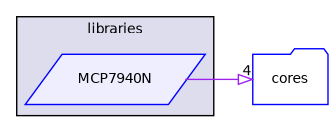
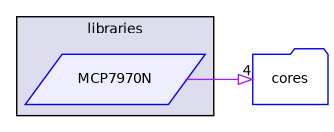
node "MCP7940N": label "MCP7940N" -> "MCP7970N"
